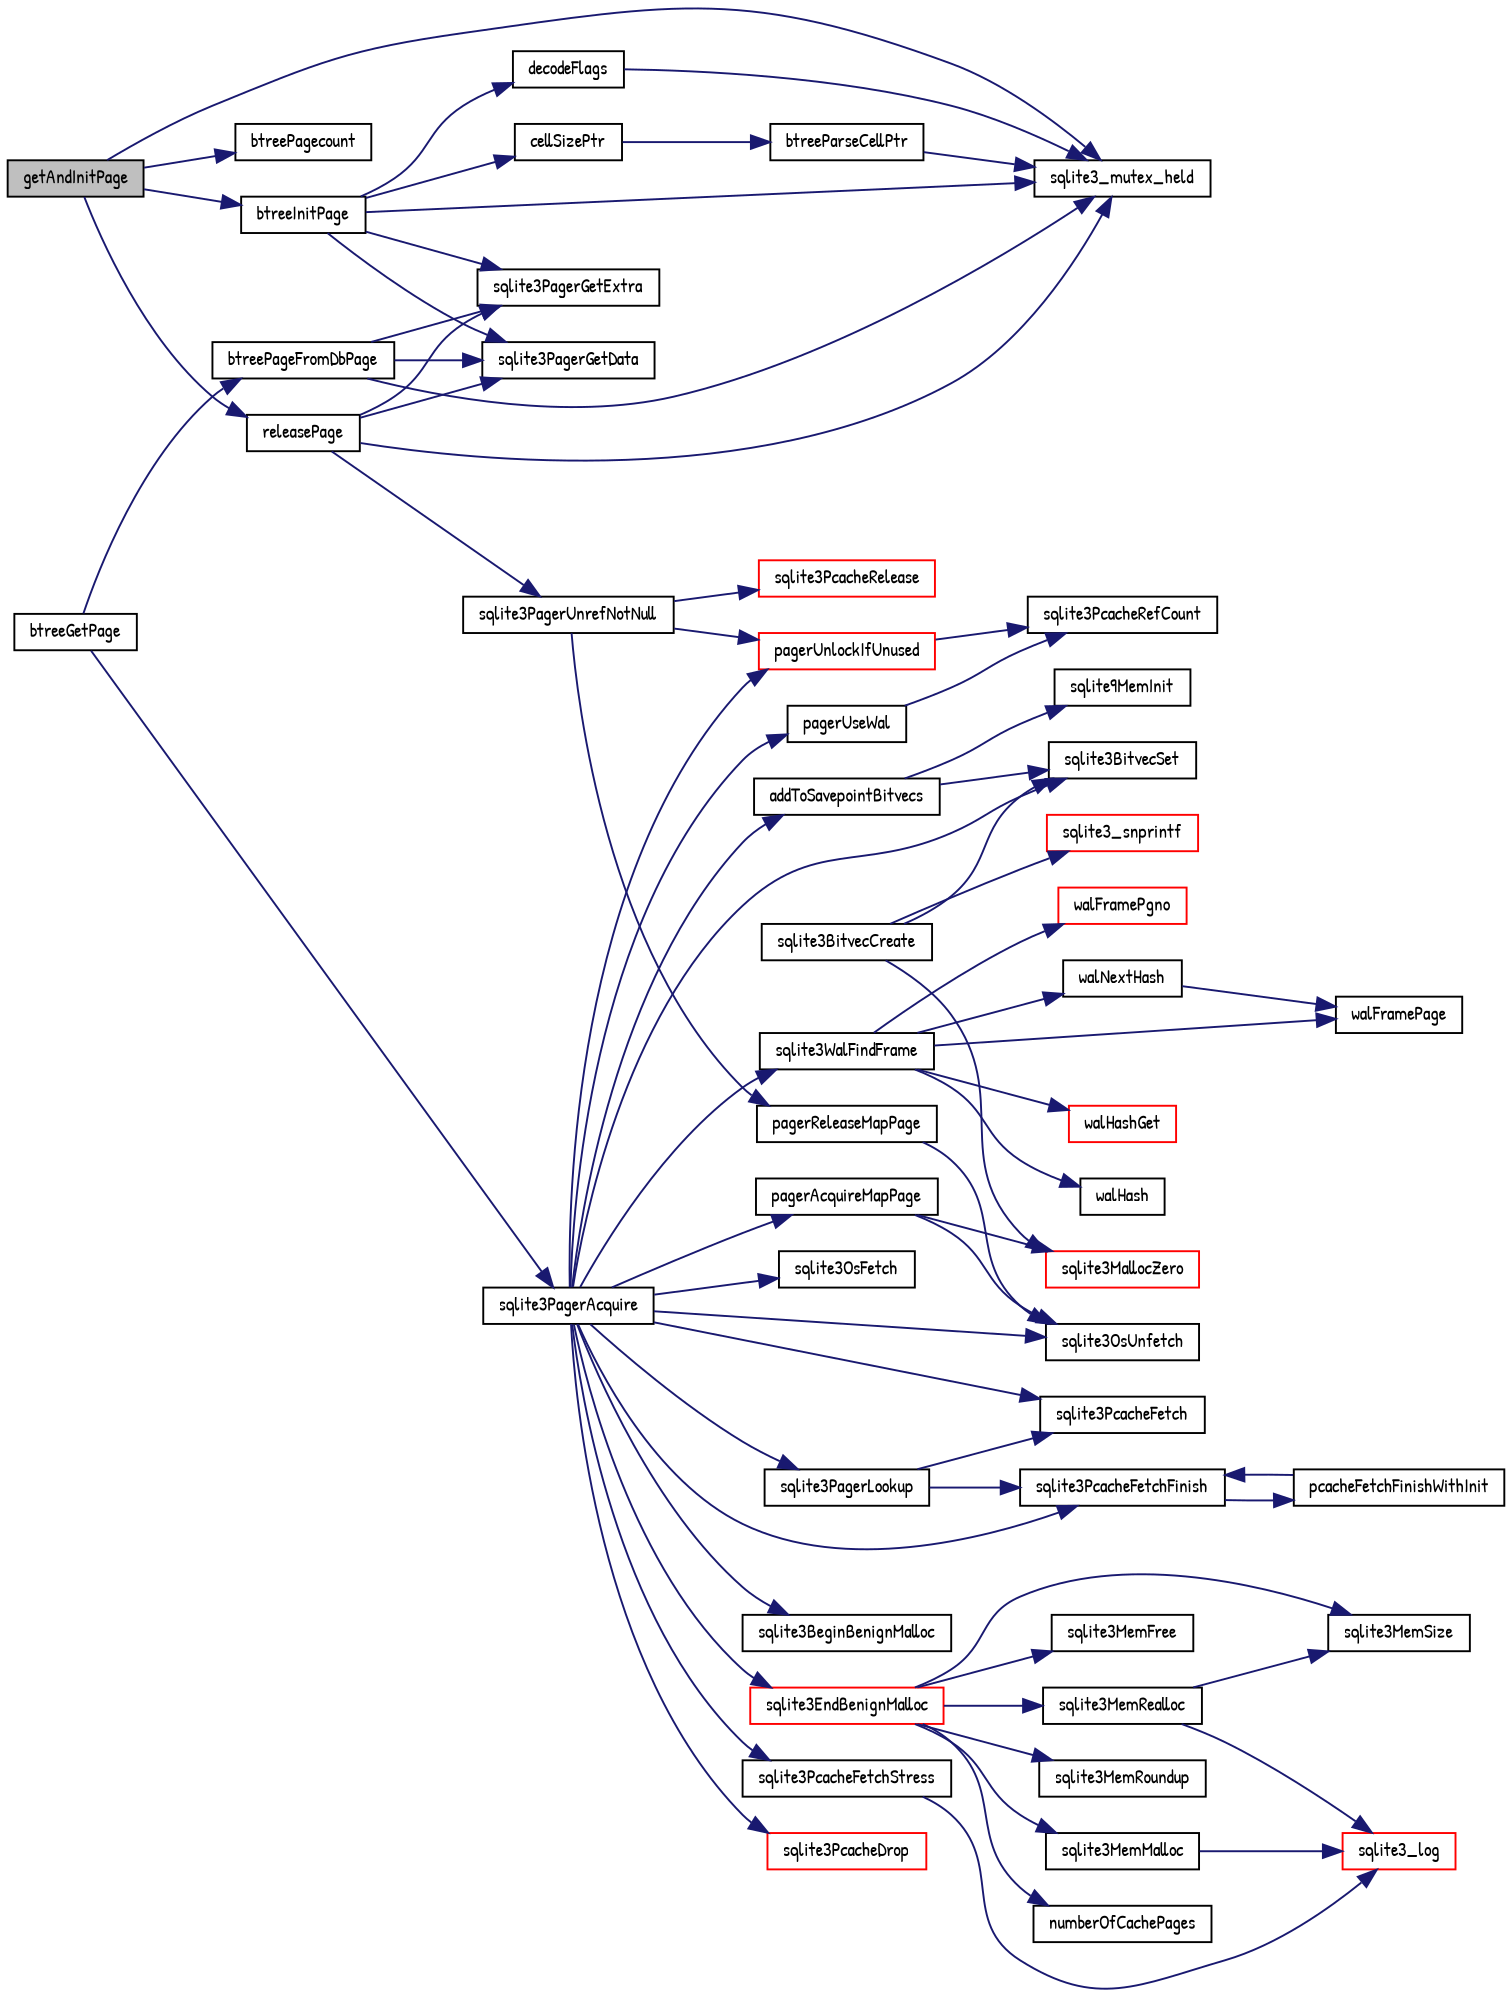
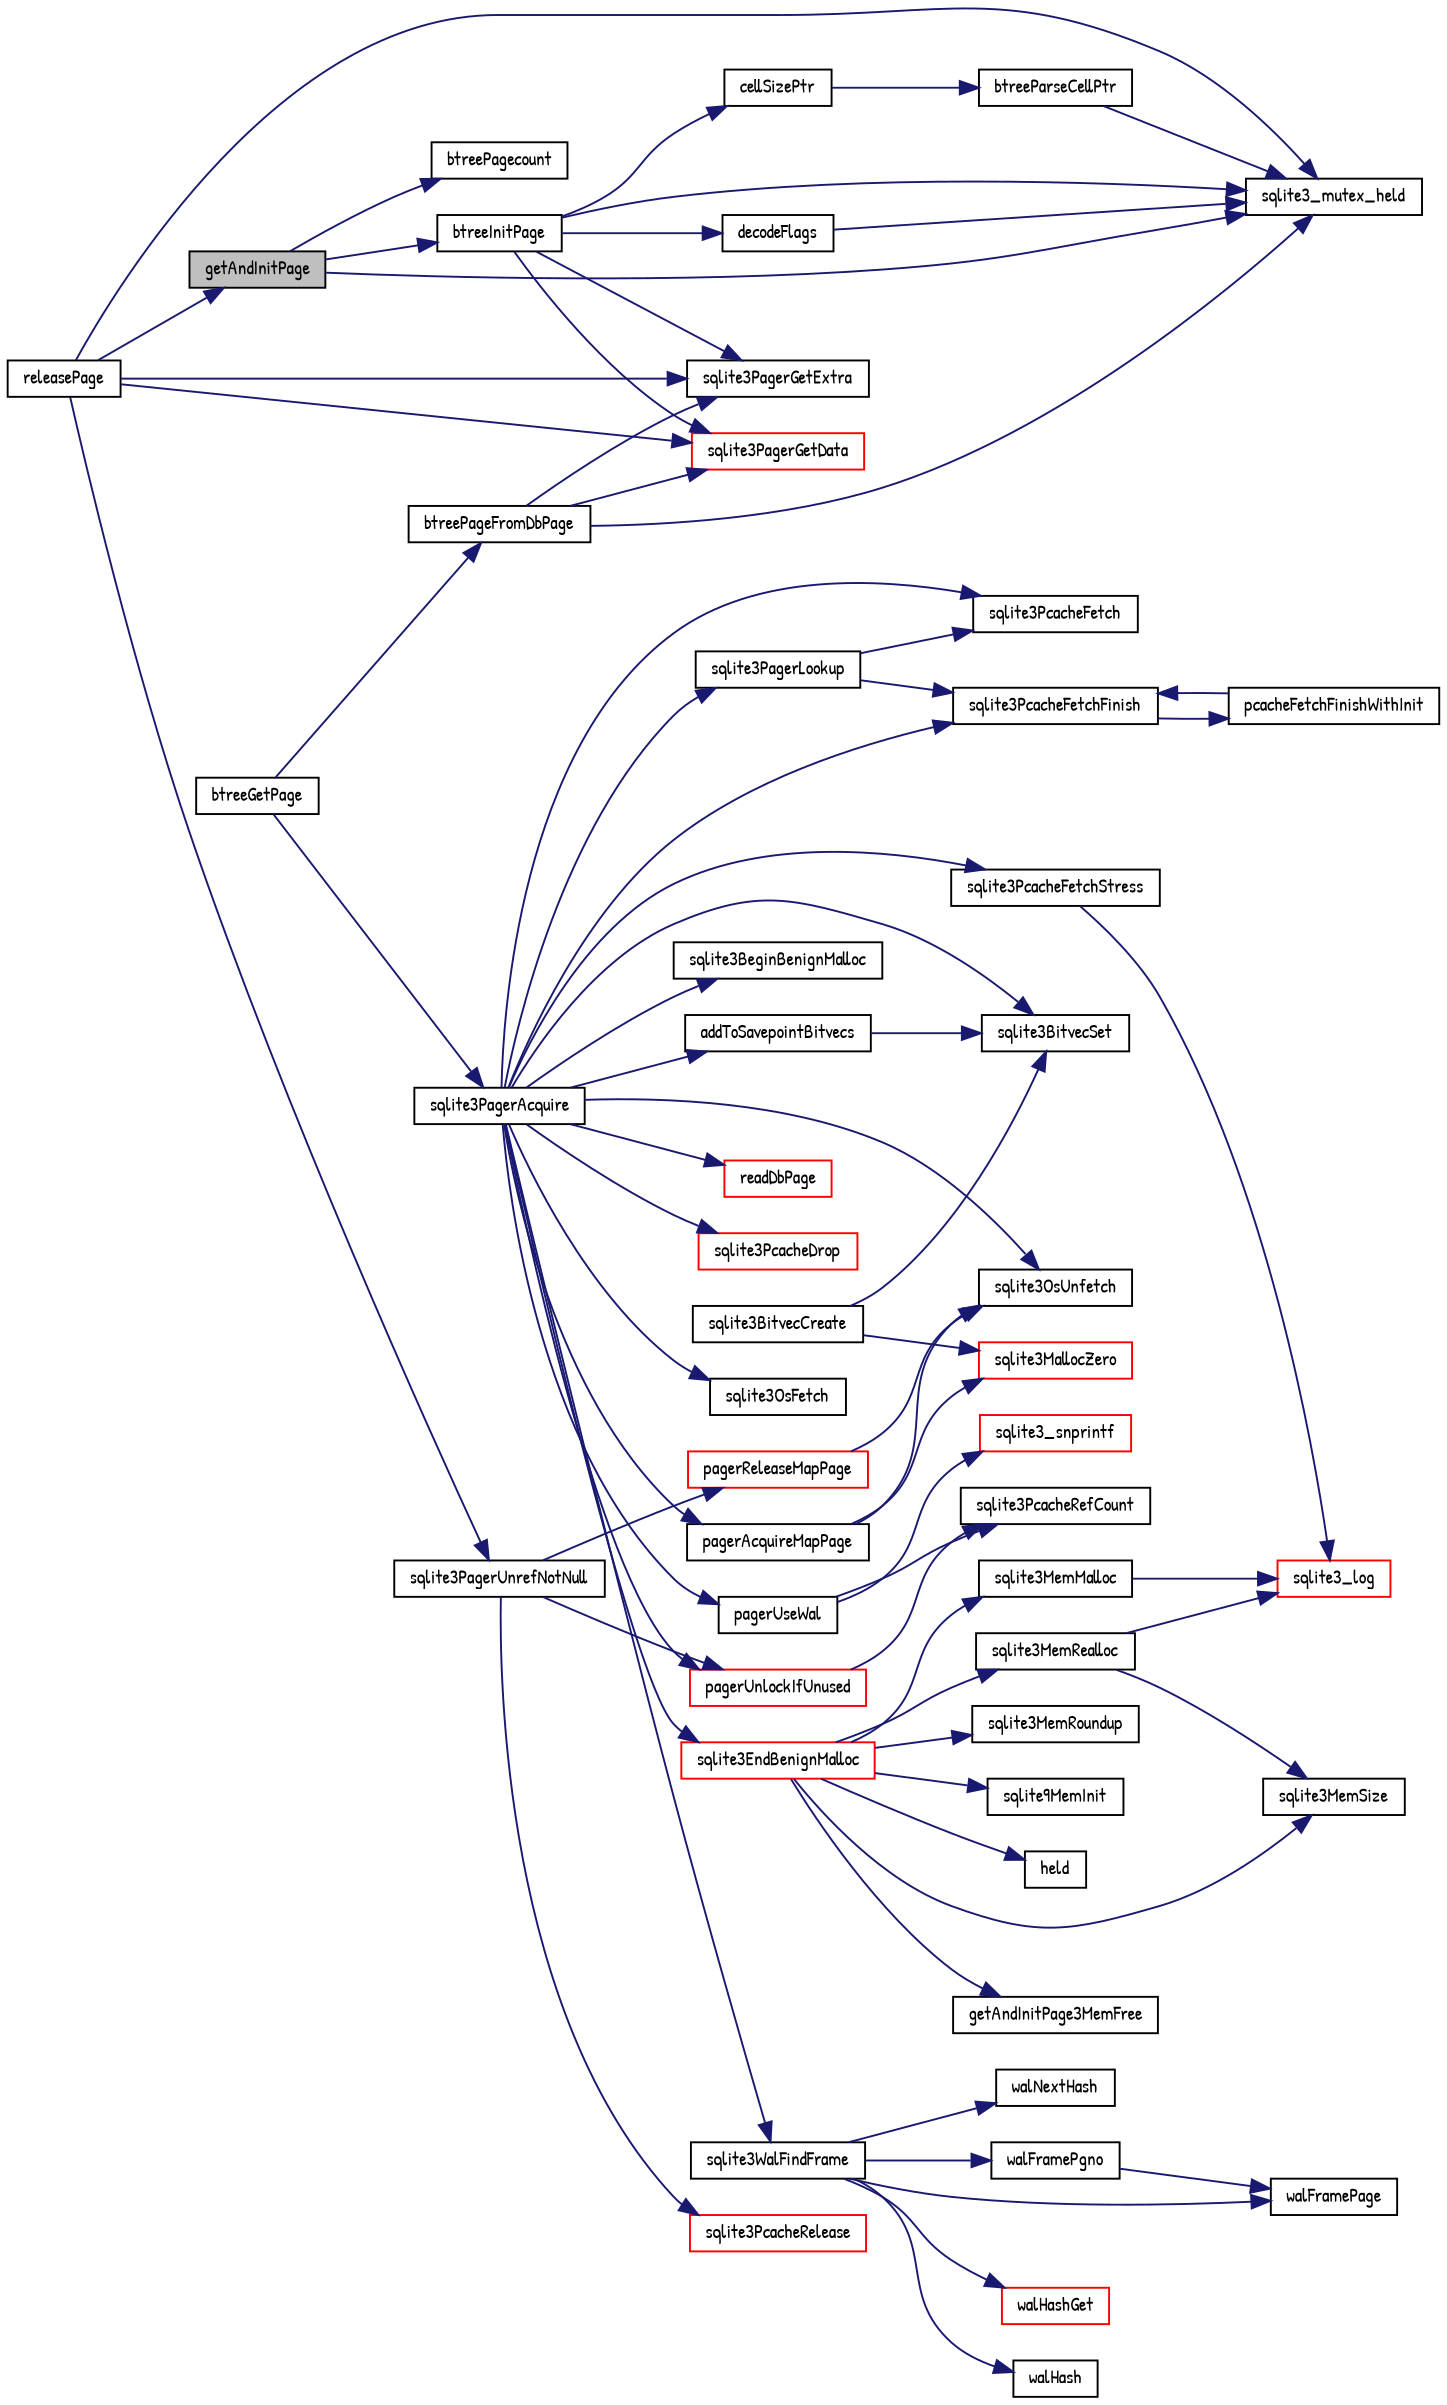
edge "getAndInitPage" -> "releasePage": reversed
node "sqlite3PagerGetData": color black -> red
edge "addToSavepointBitvecs" -> "sqlite9MemInit": now "sqlite3EndBenignMalloc" -> "sqlite9MemInit"
edge "sqlite3BitvecCreate" -> "sqlite3_snprintf": now "pagerUseWal" -> "sqlite3_snprintf"
node "walFramePgno": color red -> black
edge "walNextHash" -> "walFramePage": now "walFramePgno" -> "walFramePage"
node "pagerReleaseMapPage": color black -> red
node "readDbPage": added
node "sqlite3MemFree": label "sqlite3MemFree" -> "getAndInitPage3MemFree"
node "numberOfCachePages": label "numberOfCachePages" -> "held"
